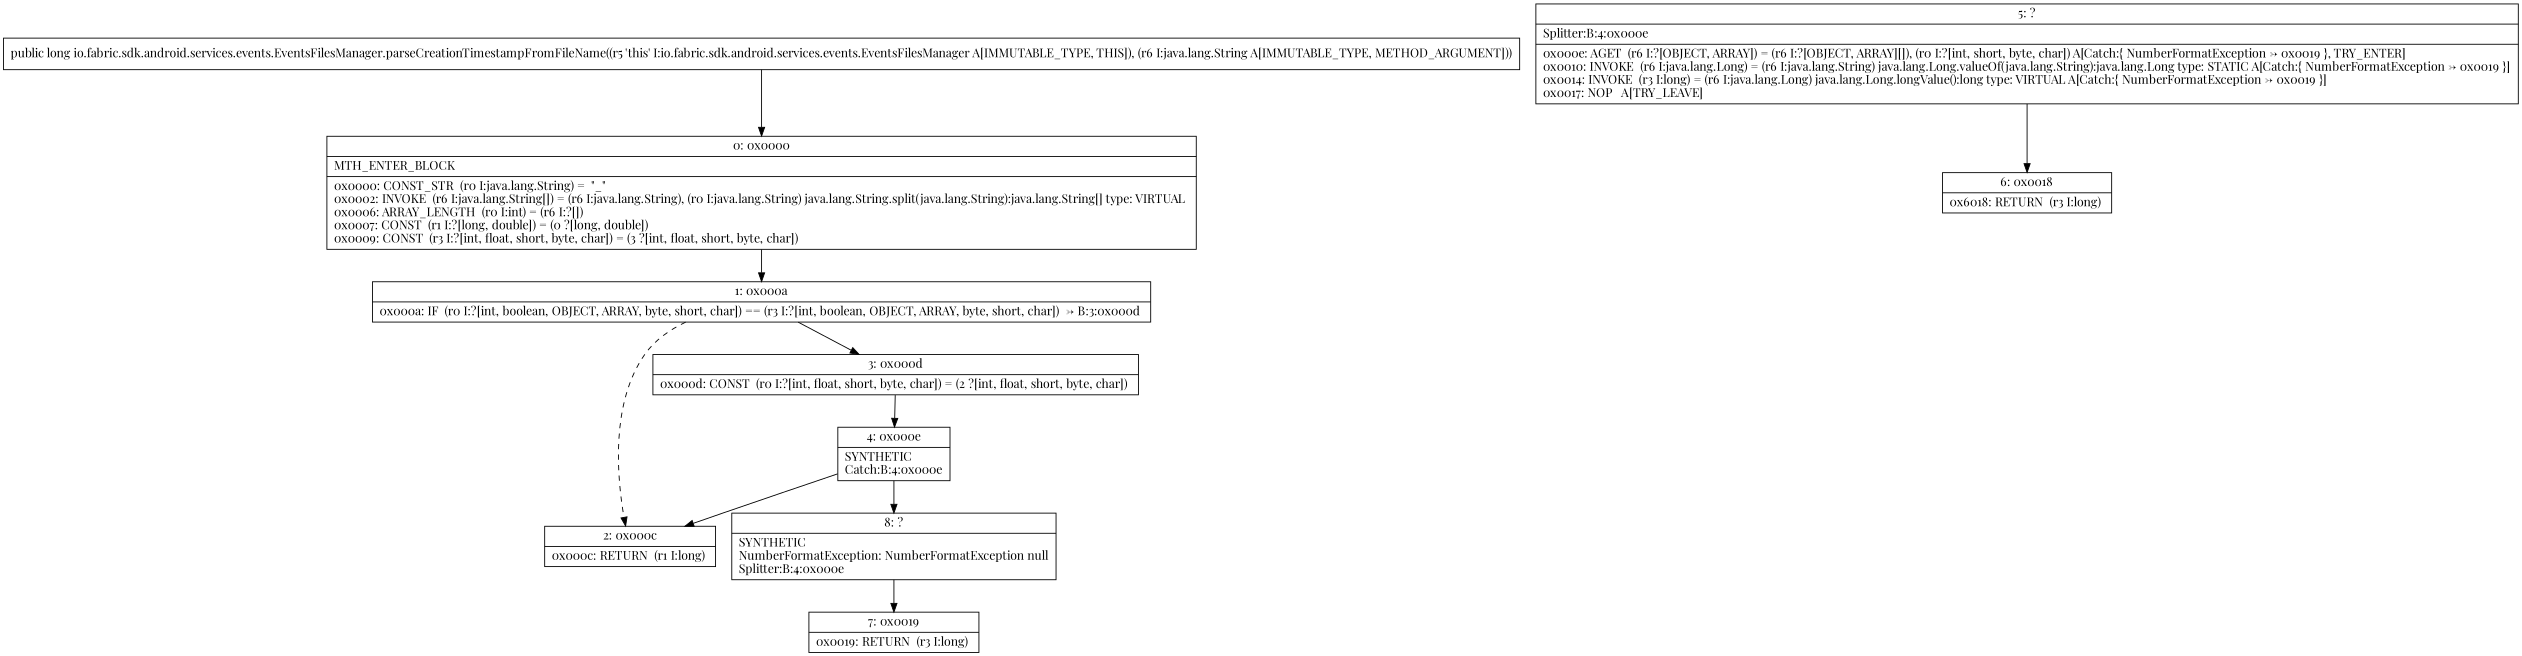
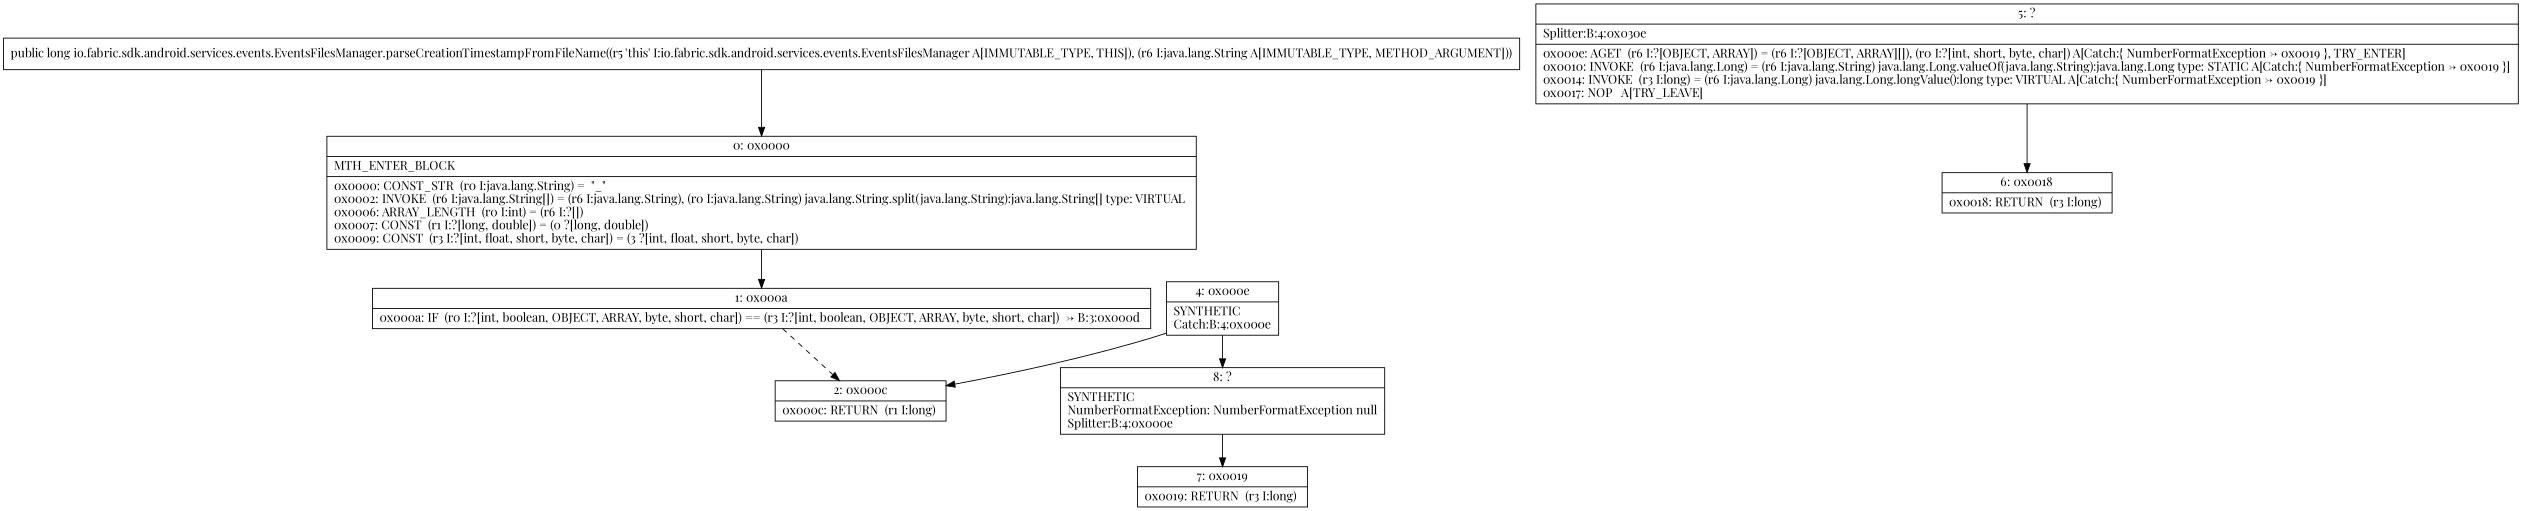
node "5: ?": text "Splitter:B:4:0x000e" -> "Splitter:B:4:0x030e"
node "6: 0x0018": text "0x6018: RETURN  (r3 I:long)" -> "0x0018: RETURN  (r3 I:long)"
node "3: 0x000d": removed
